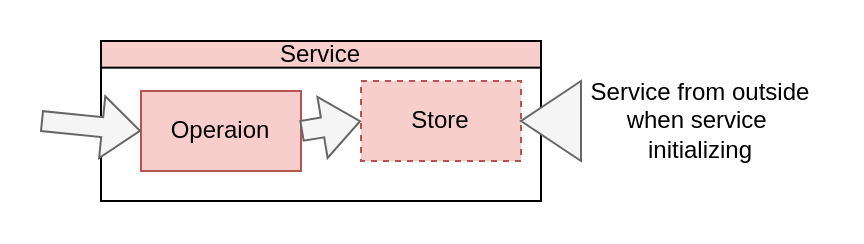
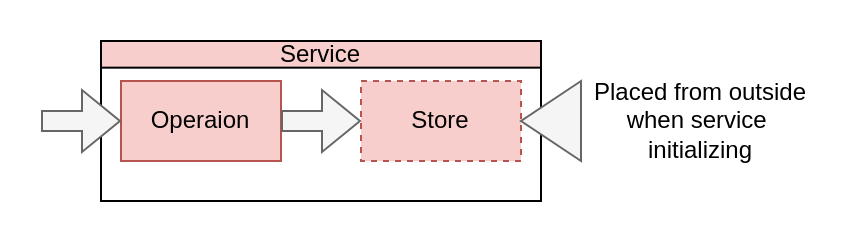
node "Service from outside when service initializing": label "Service from outside when service initializing" -> "Placed from outside when service initializing"
node "Operaion": moved (221, 131) -> (201, 121)
